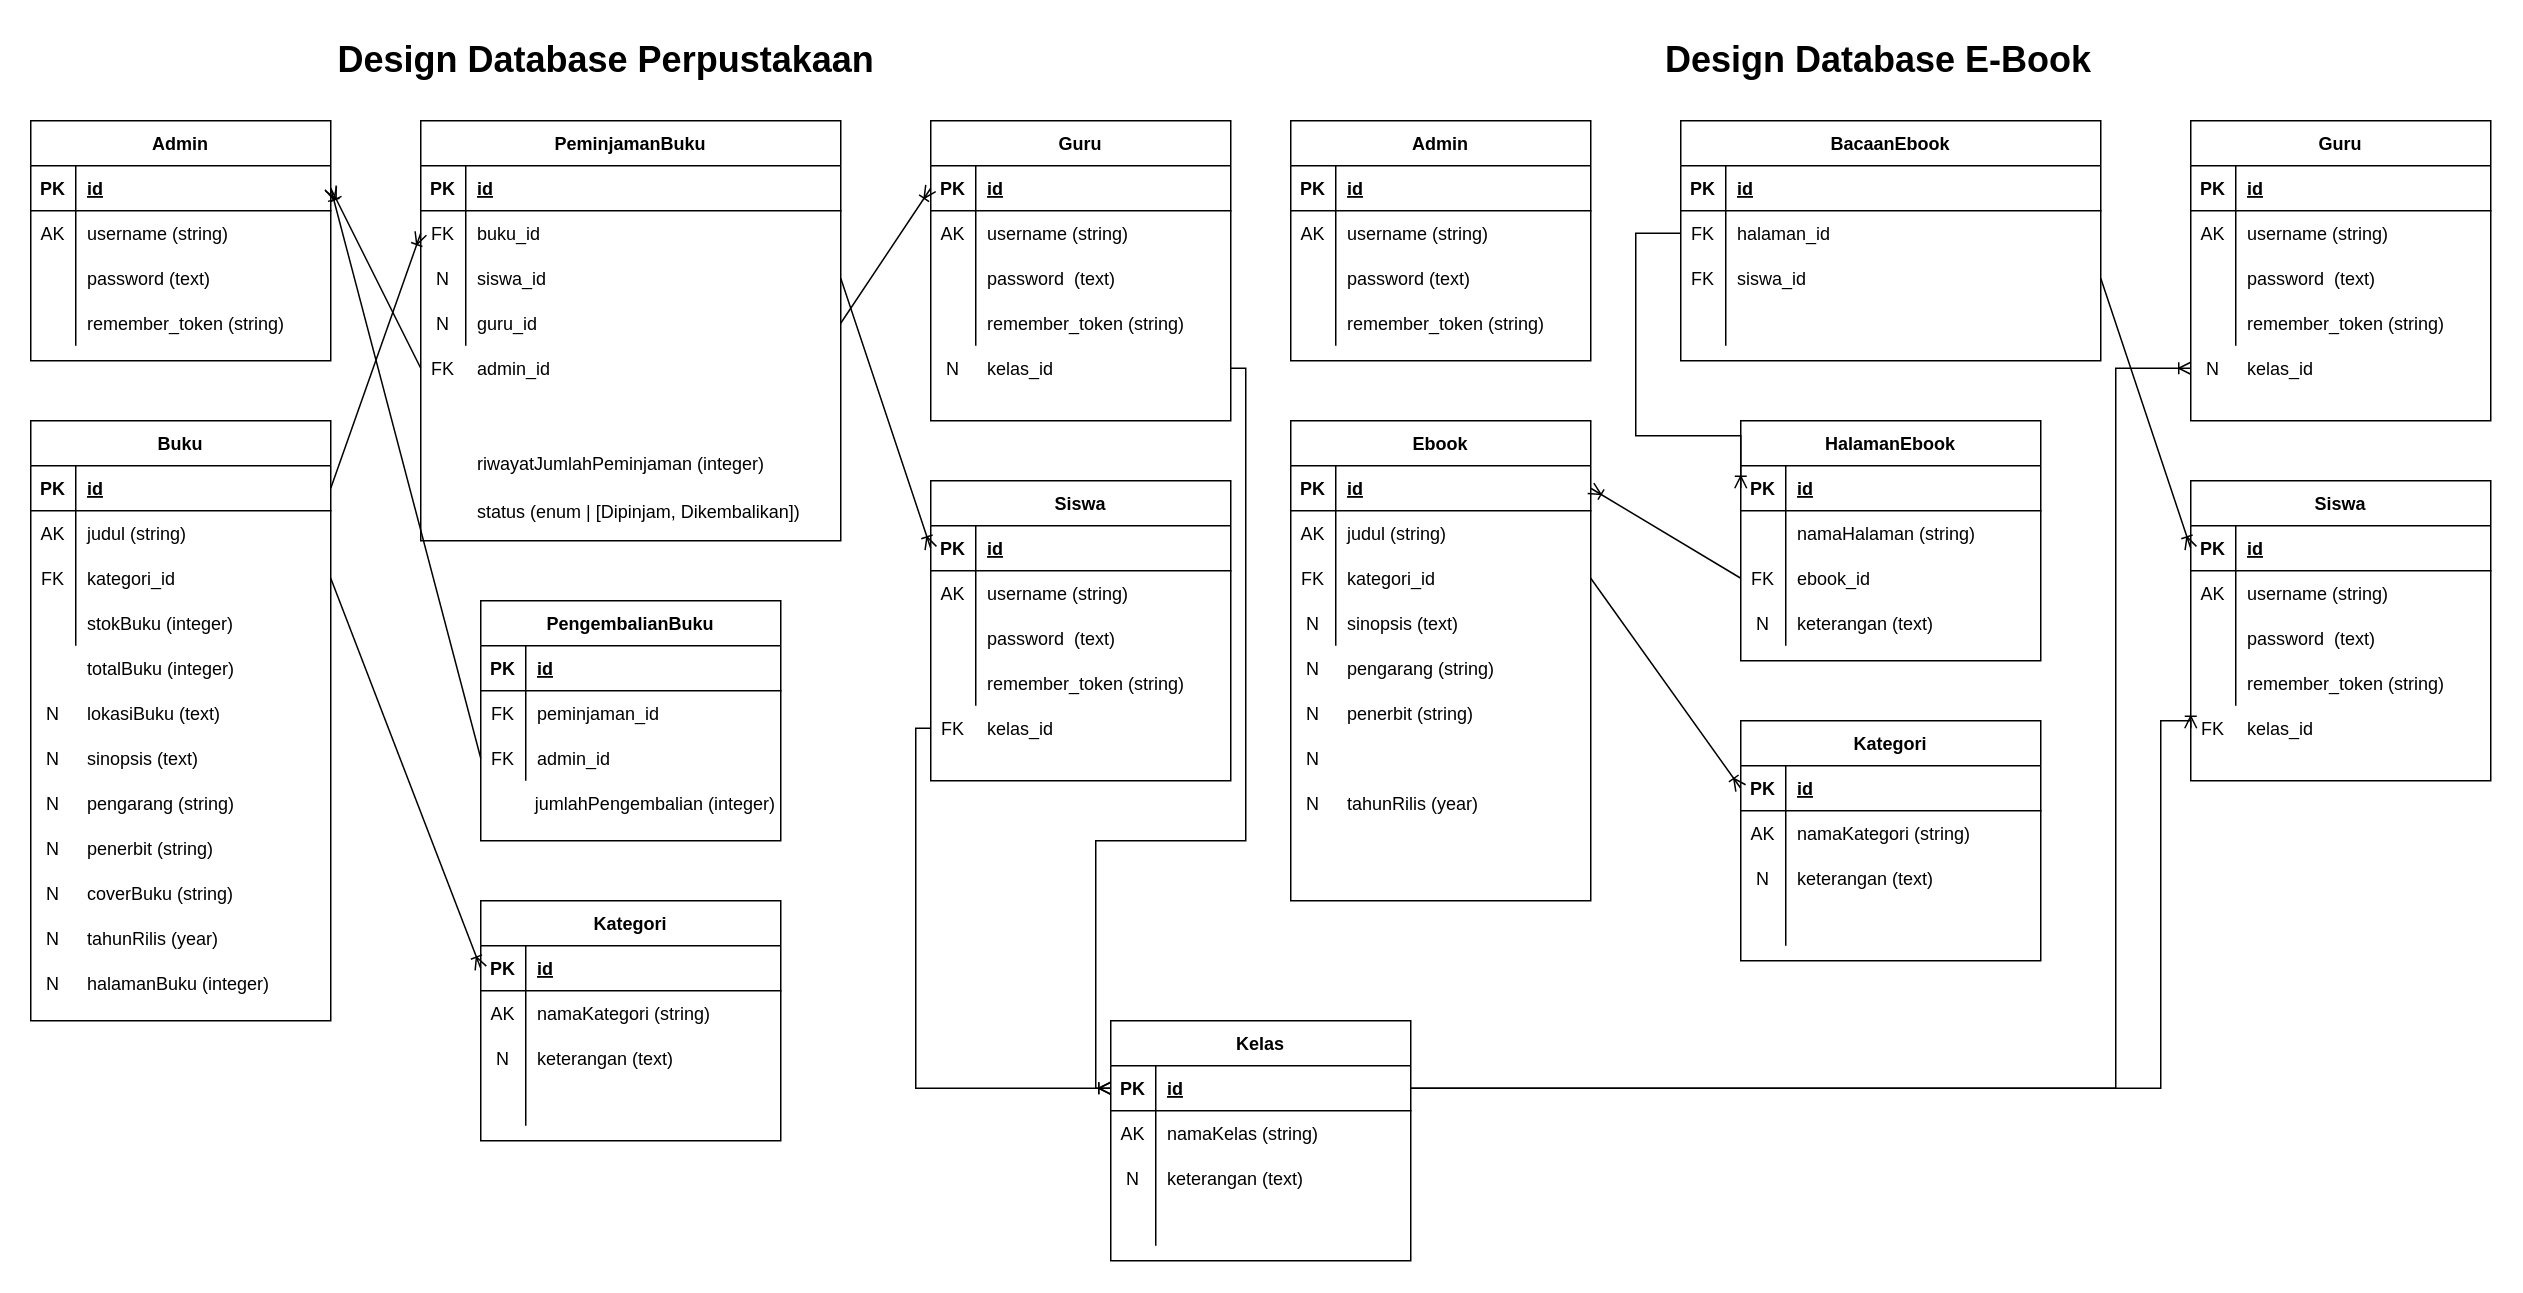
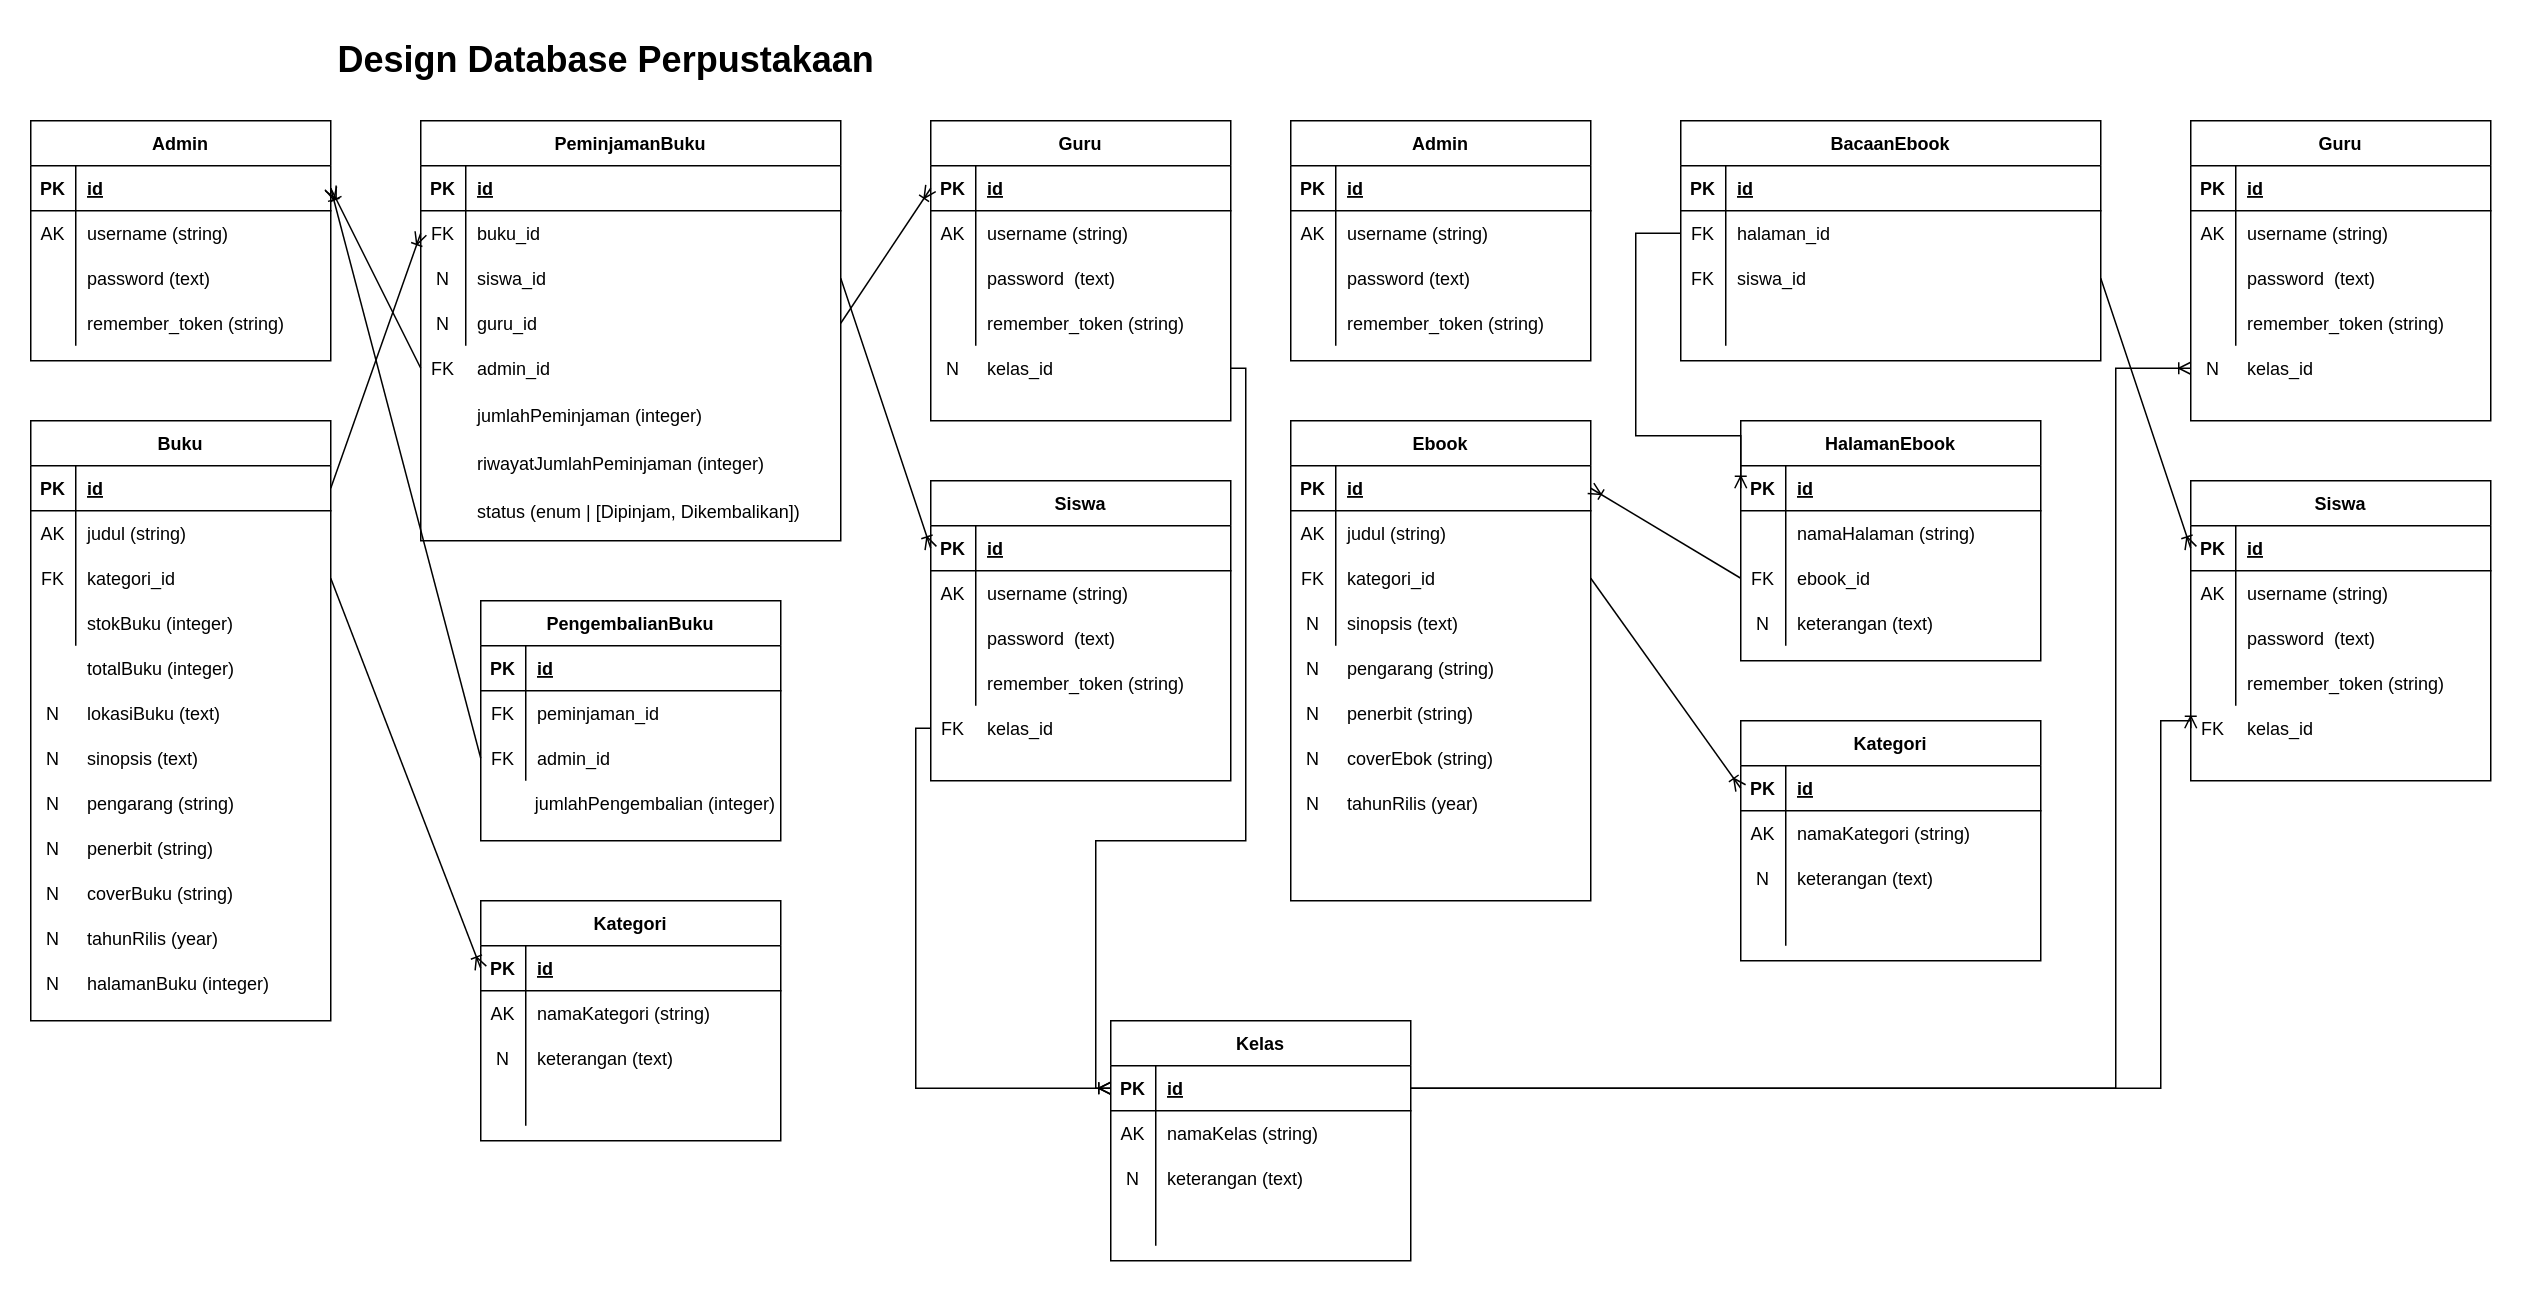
node "Design Database E-Book": removed
node "jumlahPeminjaman (integer)": added
node "coverEbok (string)": added
